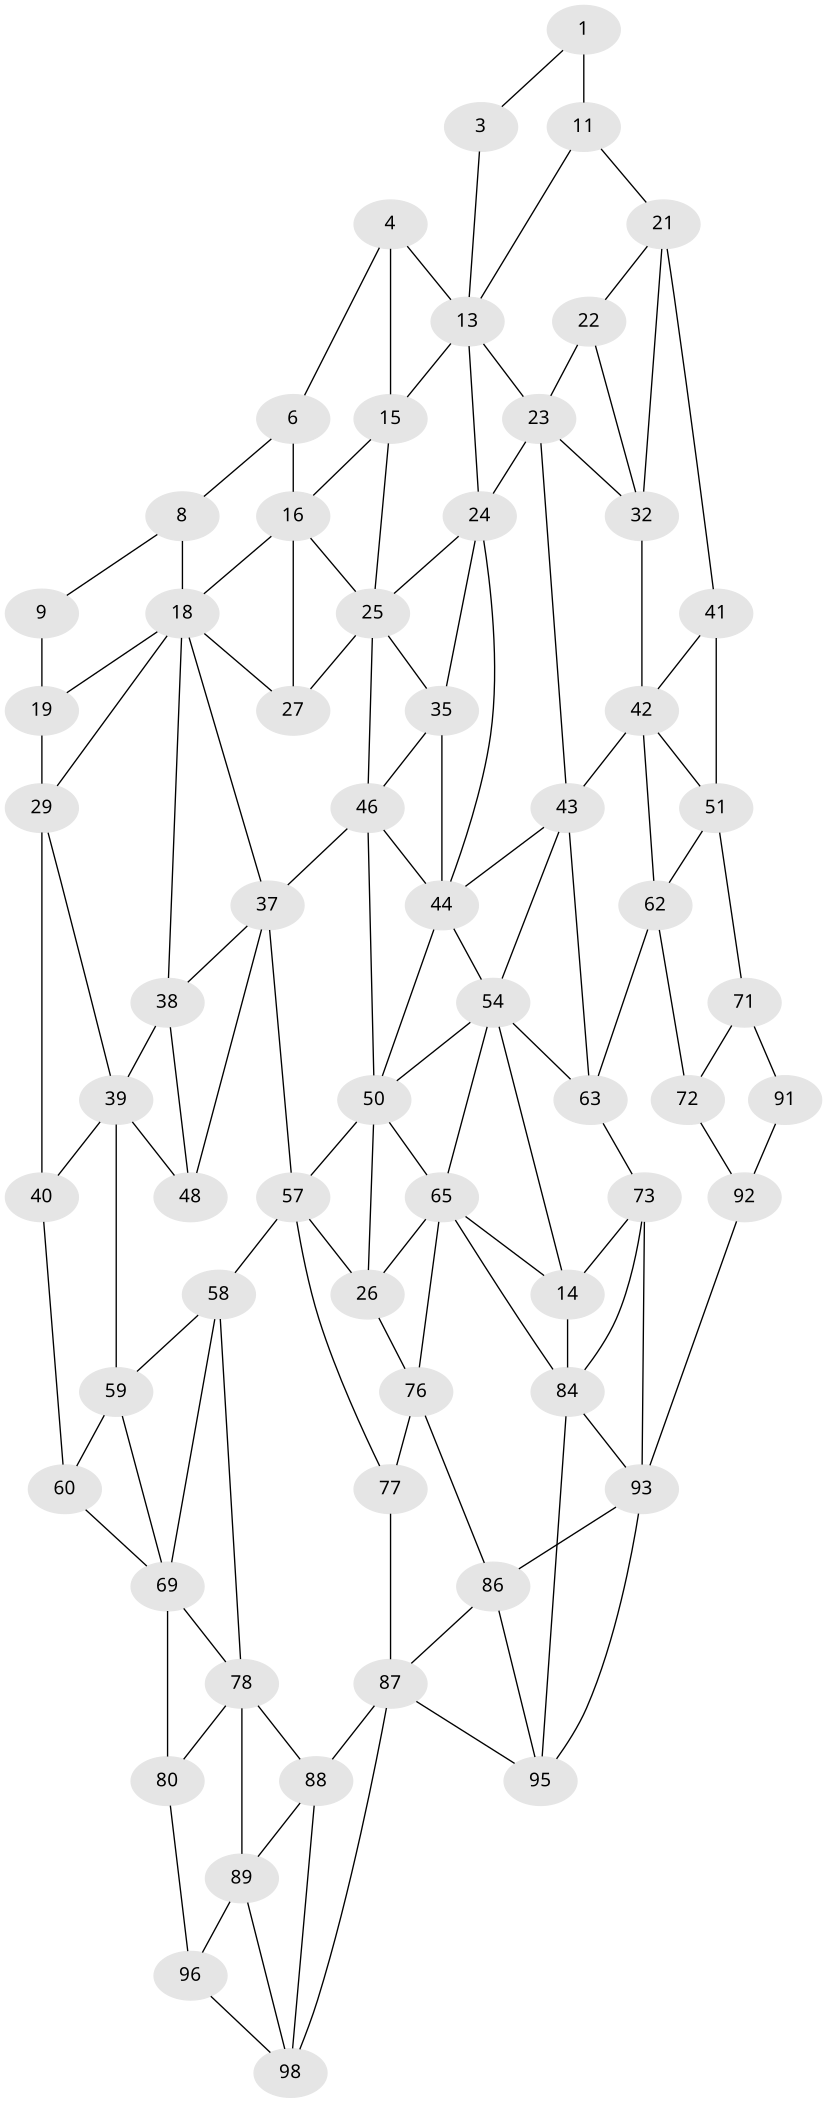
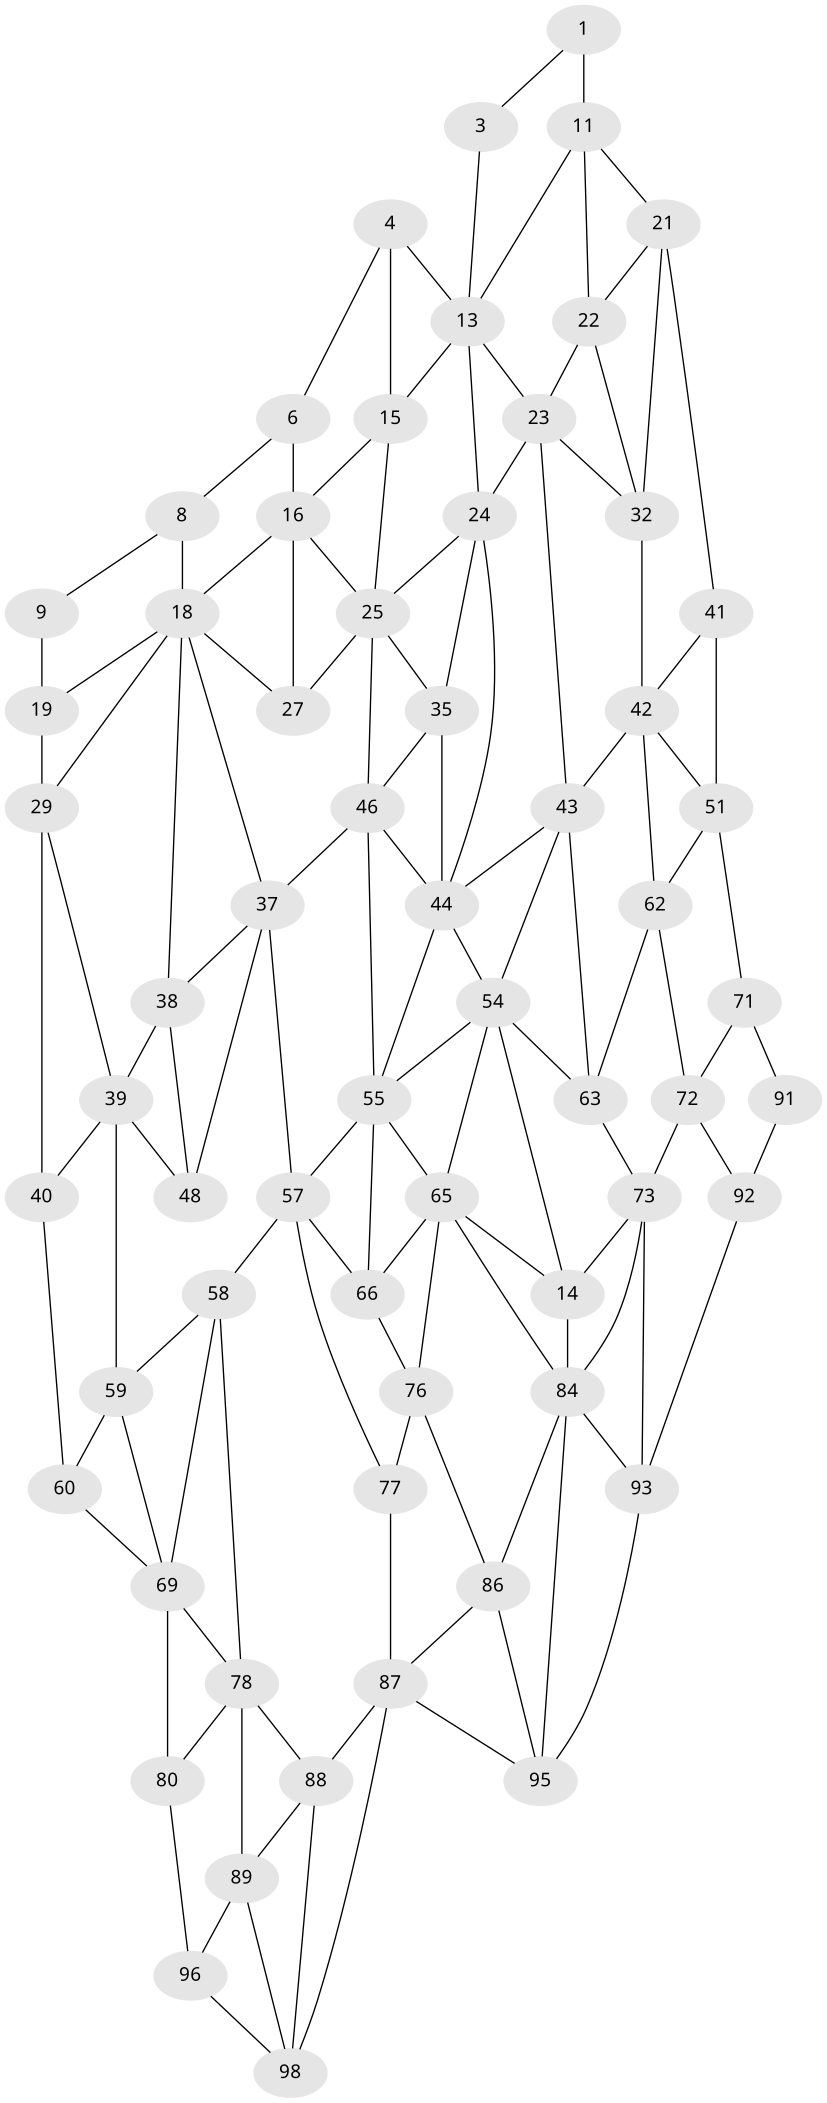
edge "11" -- "22": added
node "50": label "50" -> "55"
edge "72" -- "73": added
node "26": label "26" -> "66"
edge "93" -- "86": now "84" -- "86"
